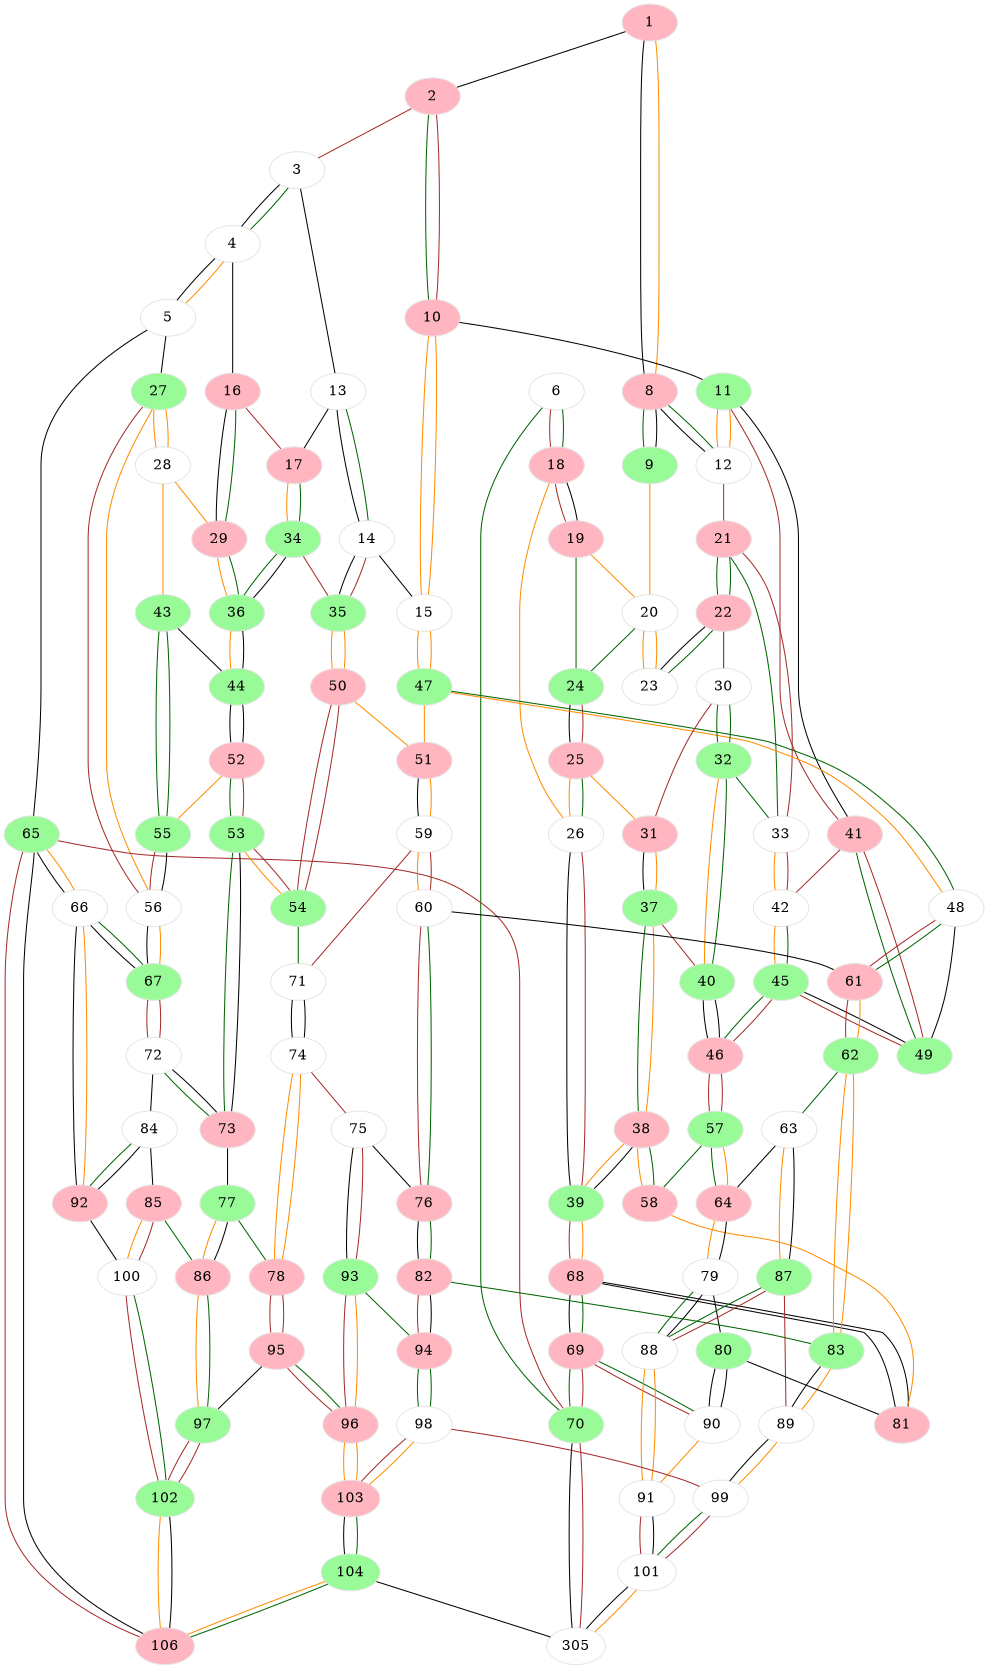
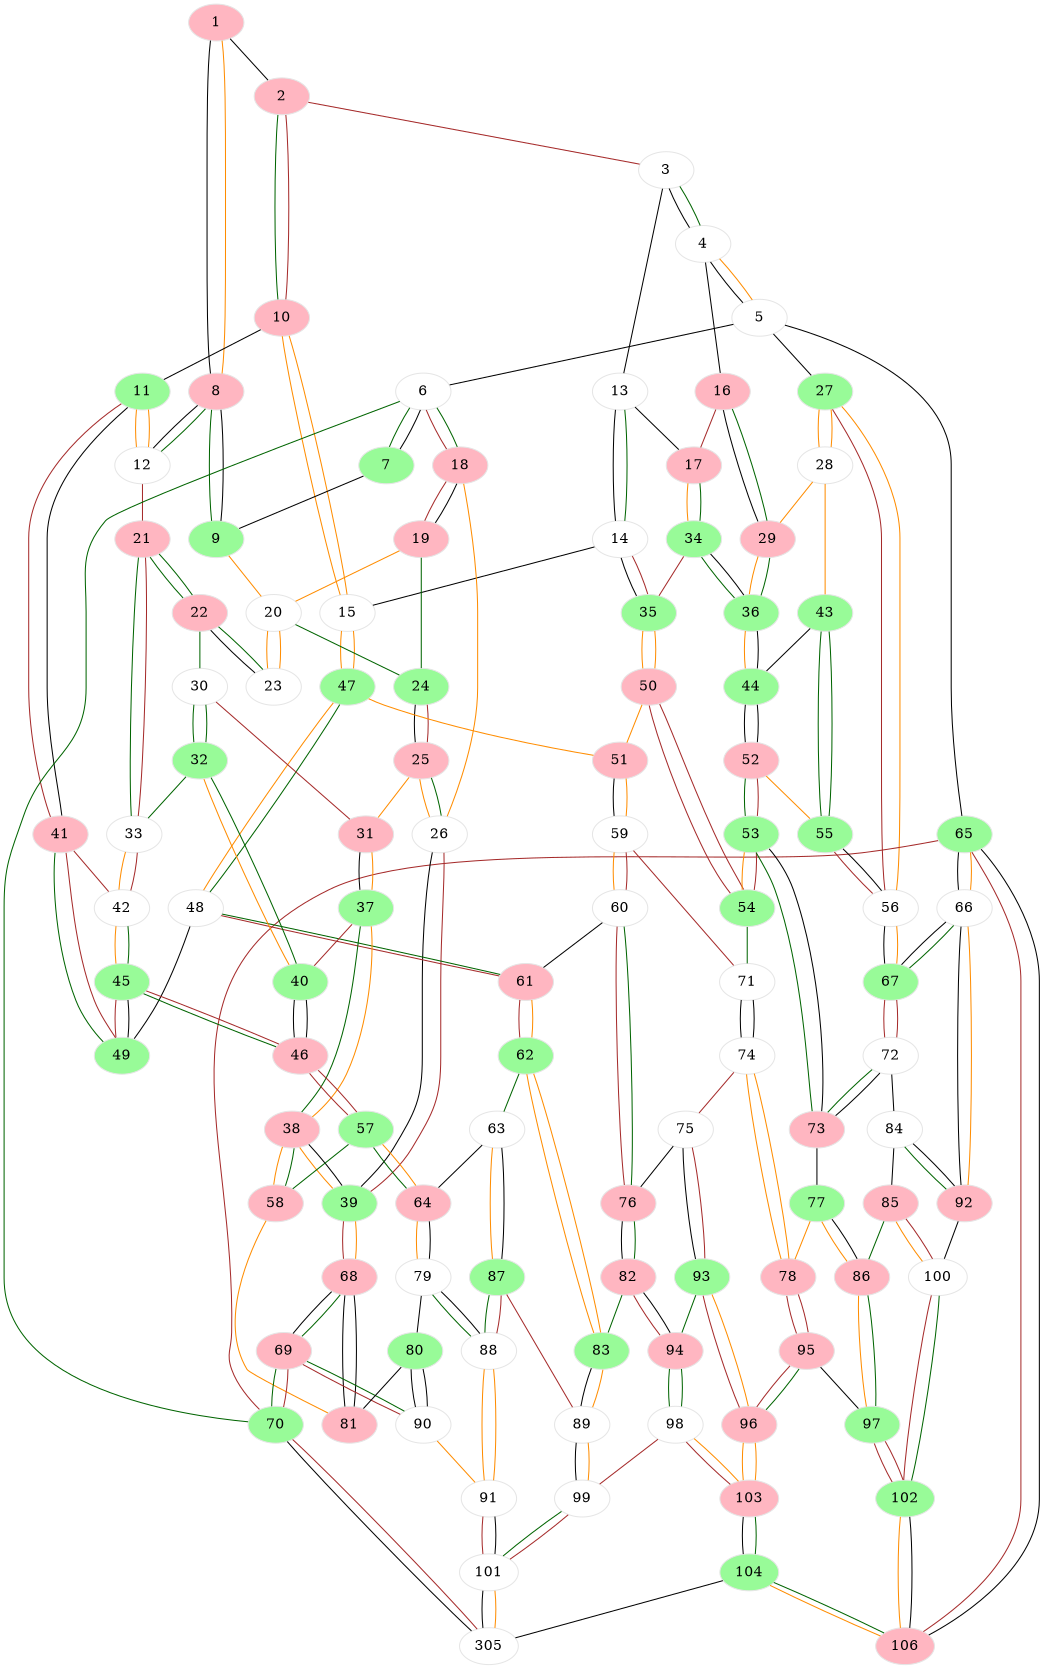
edge "5" -- "6": added
node "7": added
edge "77" -- "78": color darkgreen -> darkorange
